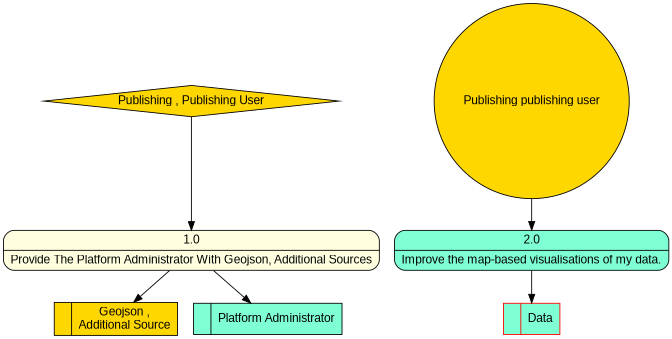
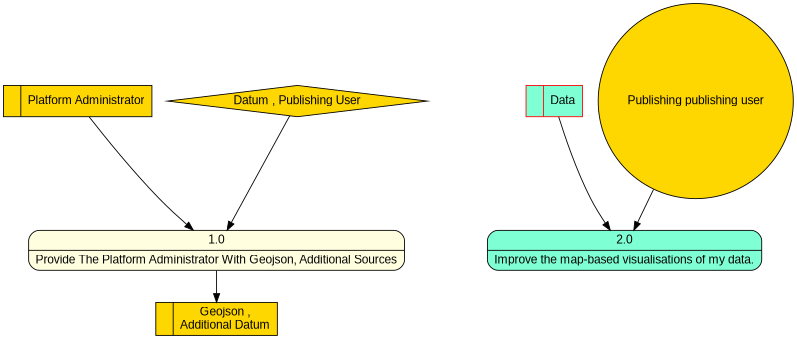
node "Publishing , Publishing User": label "Publishing , Publishing User" -> "Datum , Publishing User"
edge "2.0" -> "Data": reversed
edge "1.0" -> "Platform Administrator": reversed
node "Platform Administrator": fillcolor aquamarine -> gold
node "Geojson ,": text "Additional Source" -> "Additional Datum"
